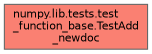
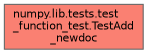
node "numpy.lib.tests.test _function_base.TestAdd _newdoc": label "numpy.lib.tests.test _function_base.TestAdd _newdoc" -> "numpy.lib.tests.test _function_test.TestAdd _newdoc"
